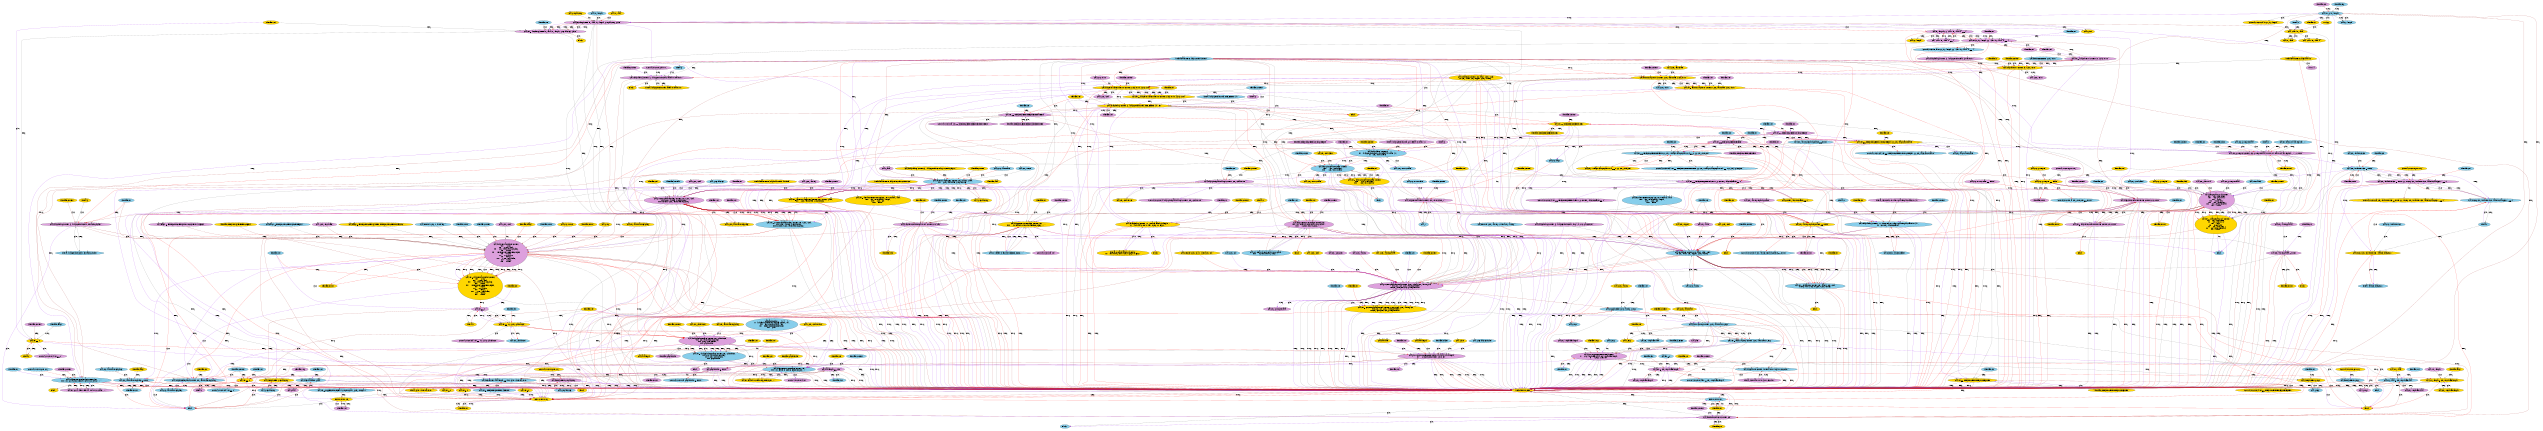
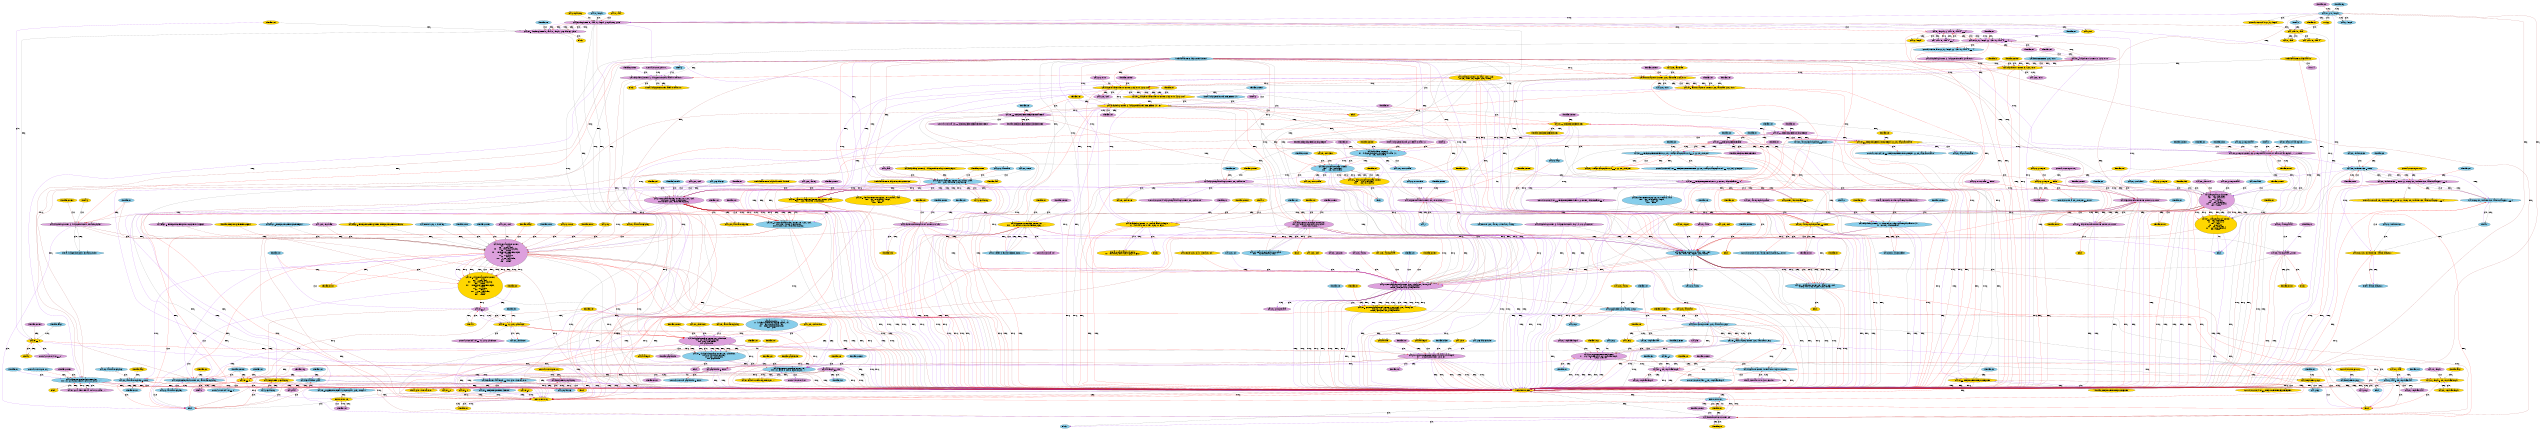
edge "(ControlStructure,if (ret == KRB5KDC_ERR_PREAUTH_REQUIRED))" -> "(Call,ret == KRB5KDC_ERR_PREAUTH_REQUIRED)": reversed
edge "(Call,ret == KRB5KDC_ERR_KEY_EXP)" -> "(Call,ctx->flags)": now "(Call,ret == KRB5KDC_ERR_KEY_EXP)" -> "(Identifier,KRB5KDC_ERR_KEY_EXP)"
edge "(Identifier,KRB5_KDC_ERR_WRONG_REALM)" -> "(Call,krb5_init_creds_set_password(context, ctx, buf2))": now "(MethodParameterIn,krb5_context context)" -> "(Call,krb5_init_creds_set_password(context, ctx, buf2))"
